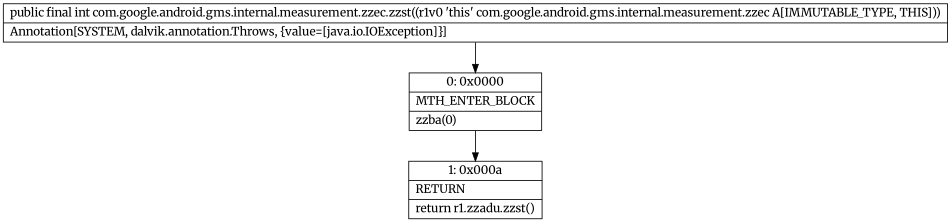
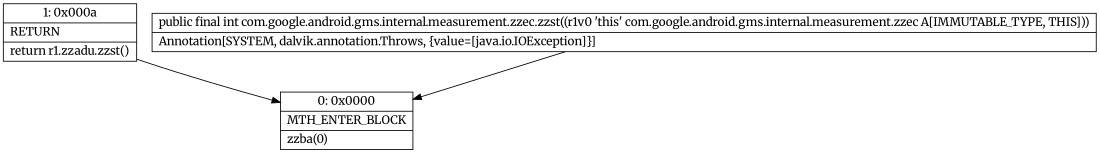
edge "0: 0x0000" -> "1: 0x000a": reversed
